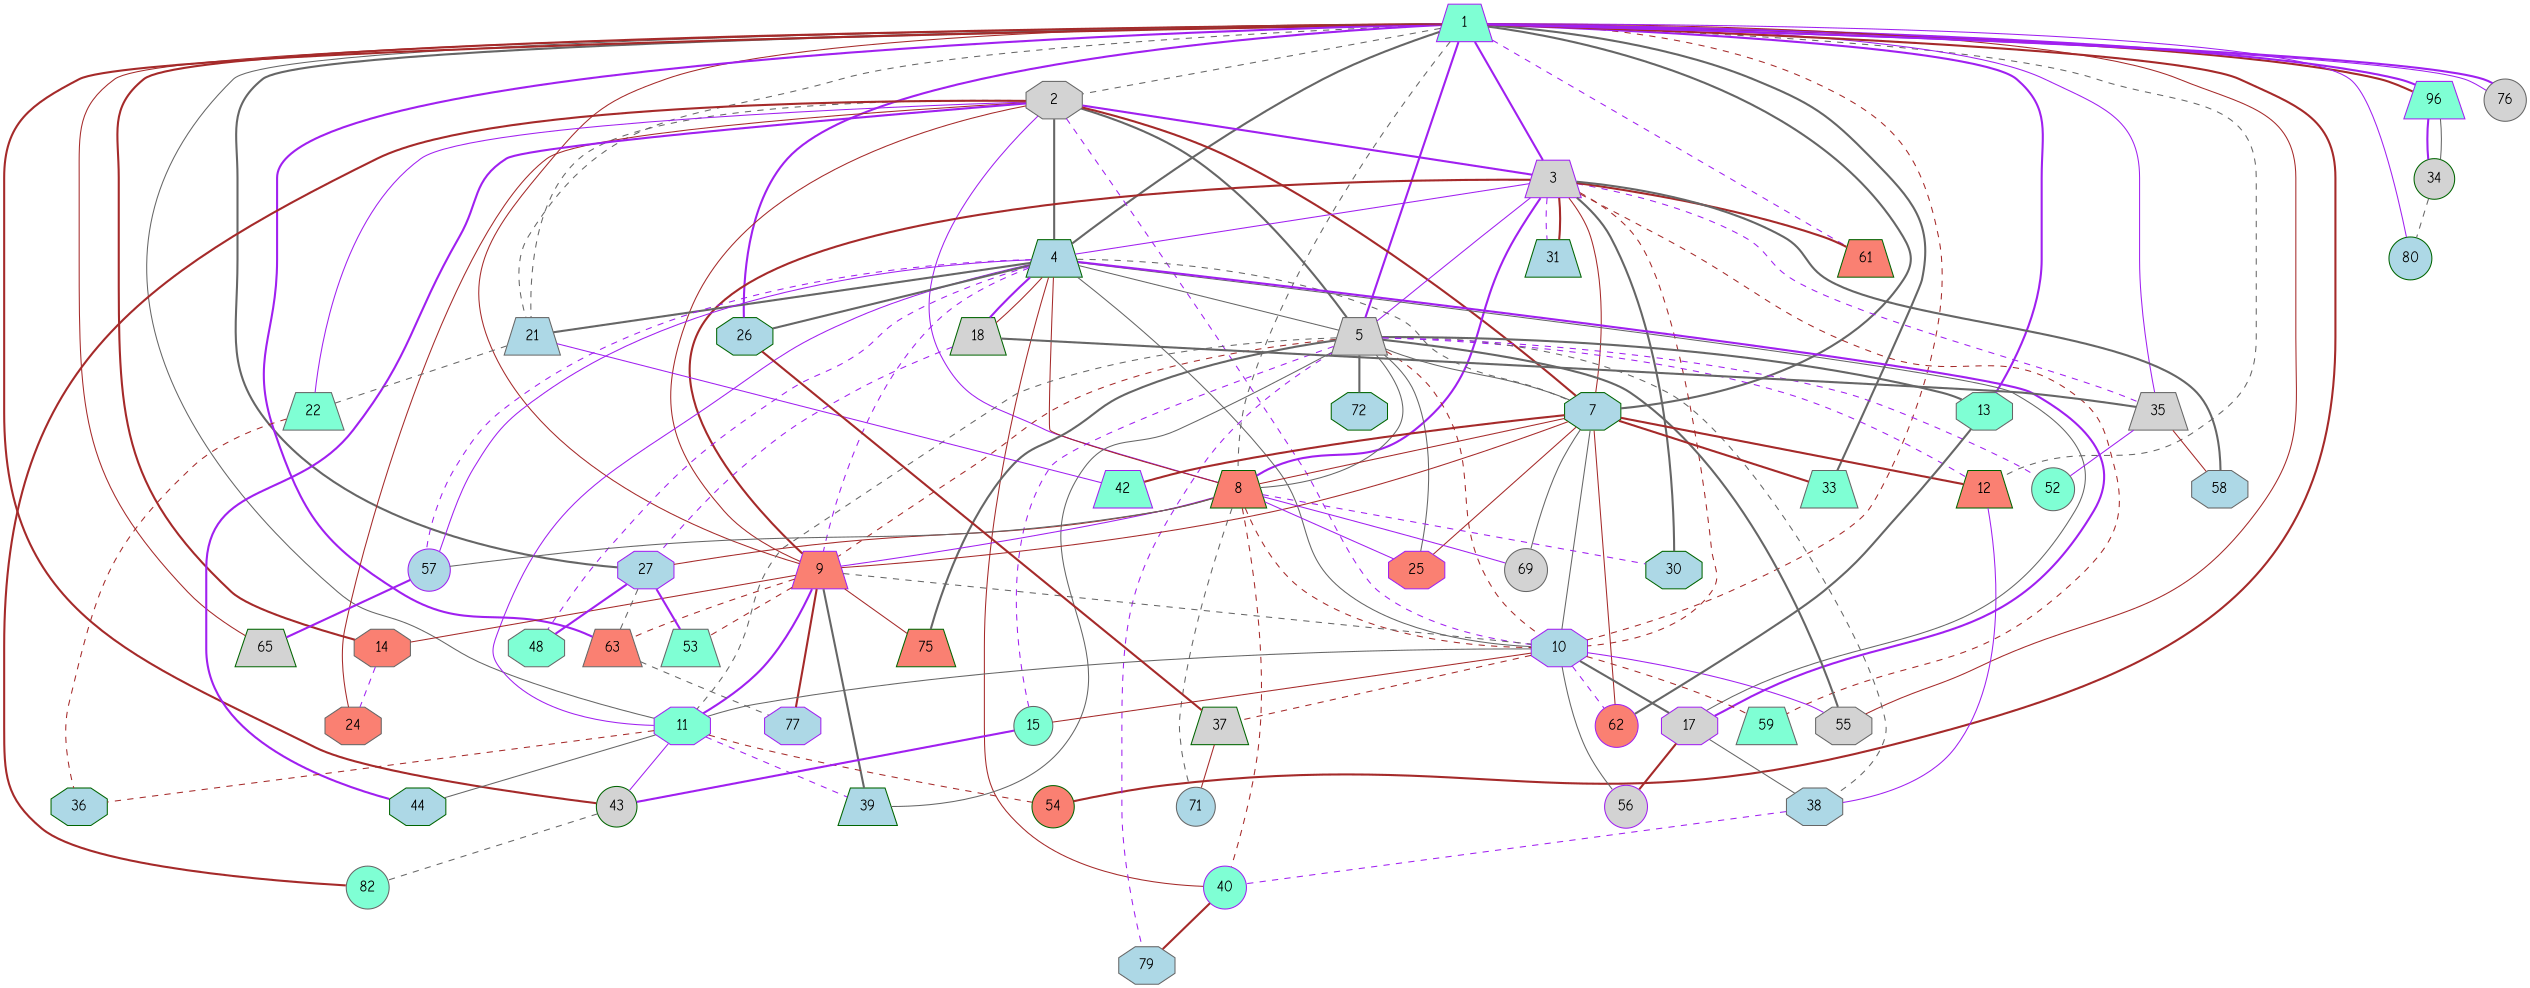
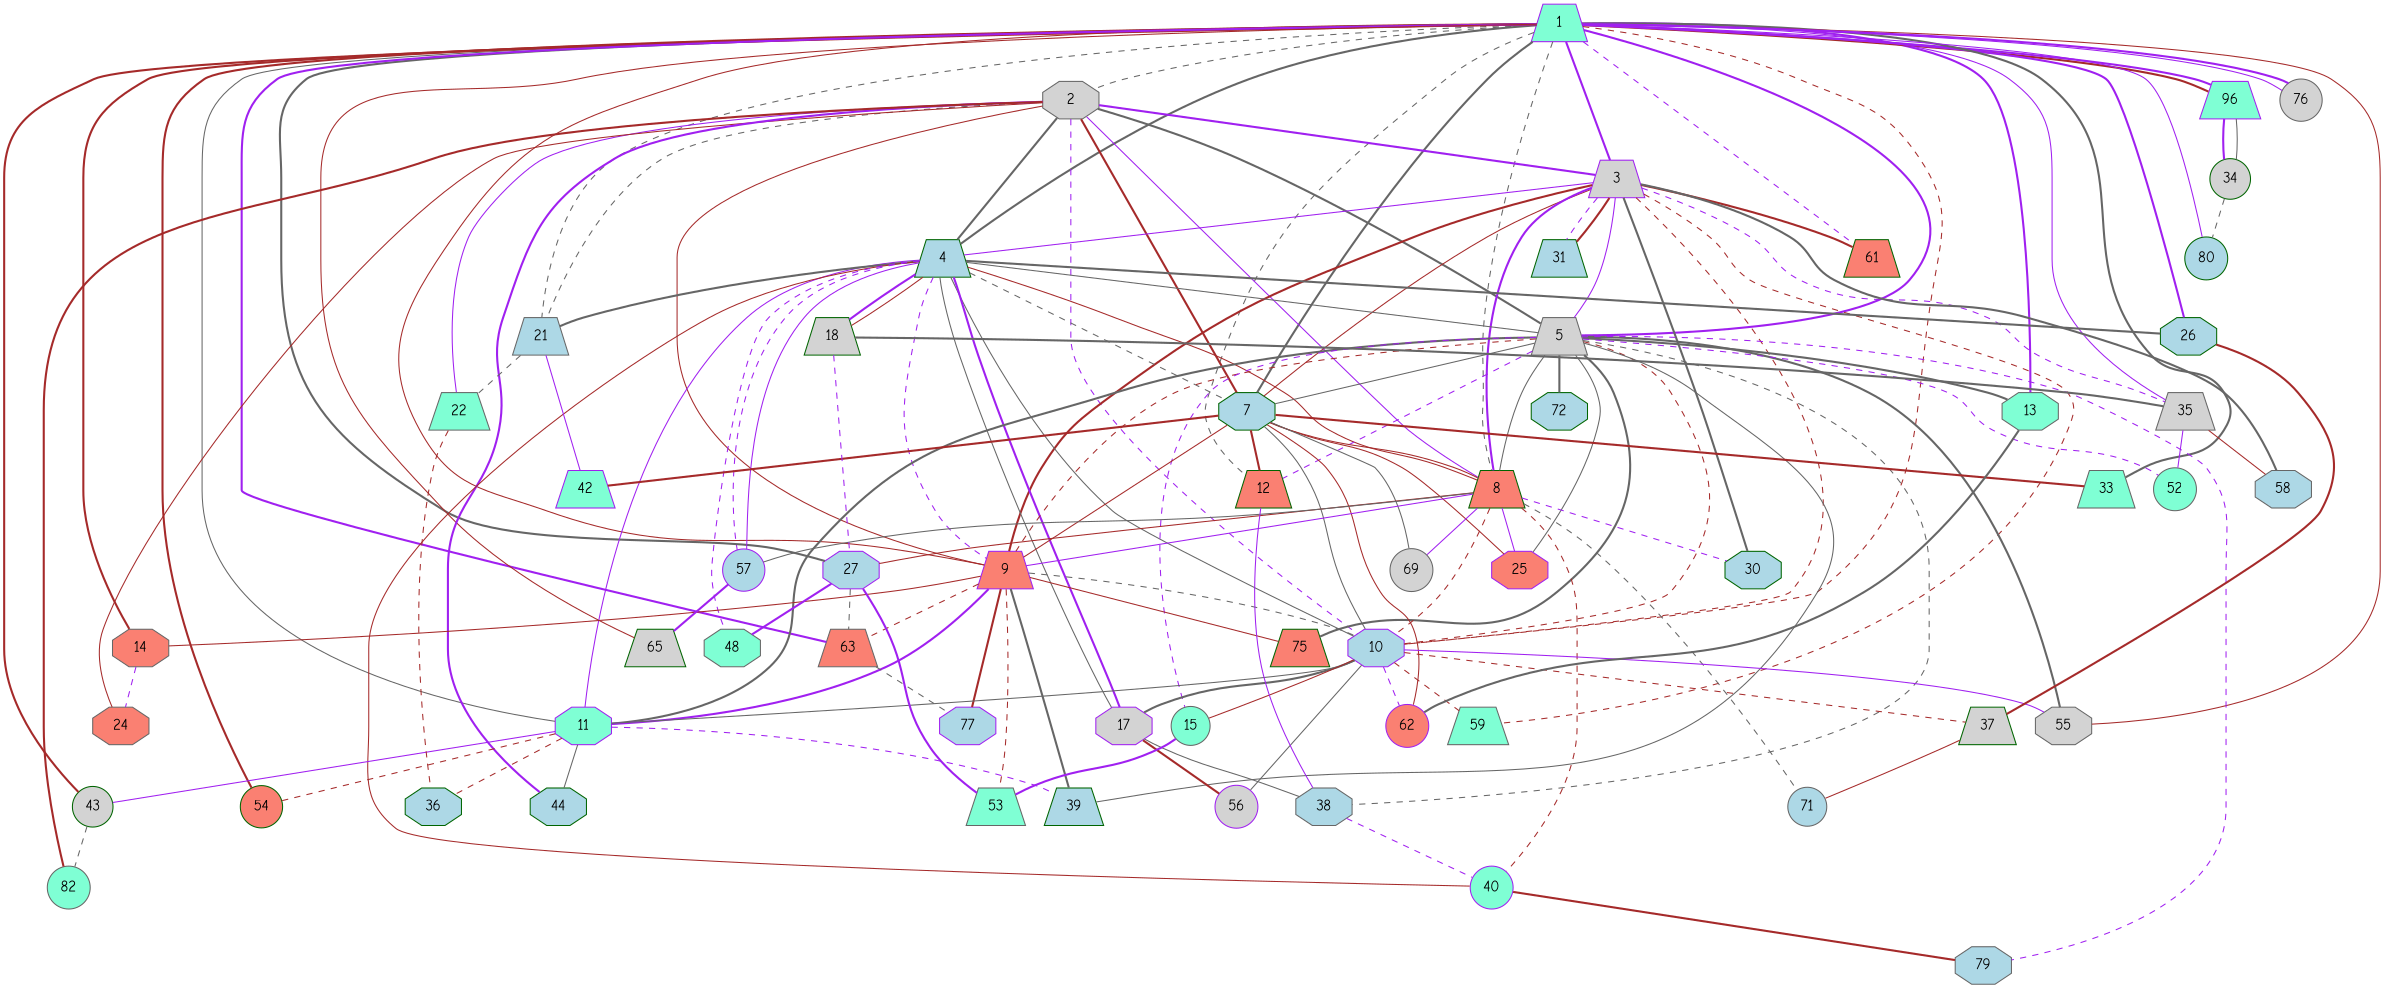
edge "5" -- "11": style dashed -> bold
edge "15" -- "43": now "15" -- "53"
